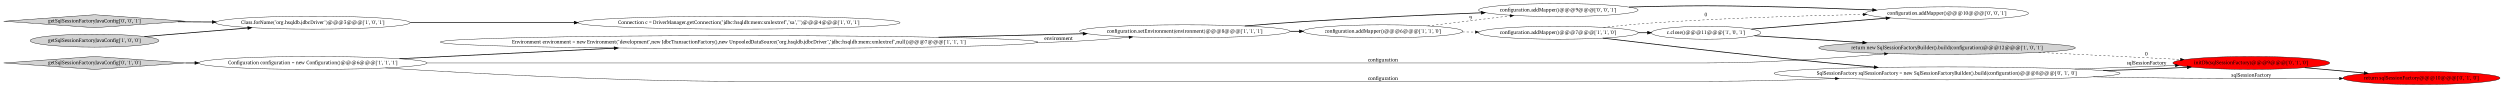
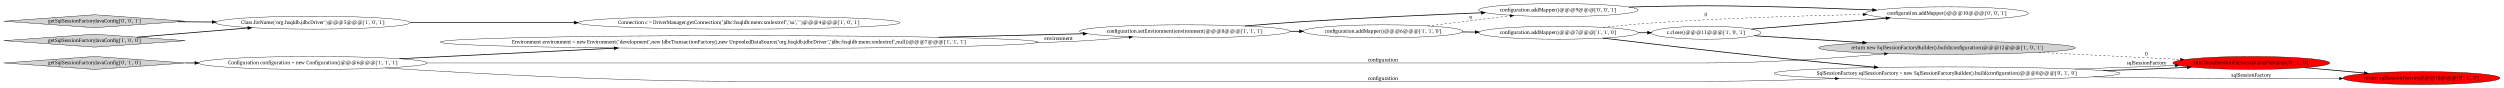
edge "configuration.addMapper()@@@6@@@['1', '1', '0']" -> "configuration.addMapper()@@@7@@@['1', '1', '0']": style dashed -> bold
node "getSqlSessionFactoryJavaConfig['1', '0', '0']": shape ellipse -> diamond
